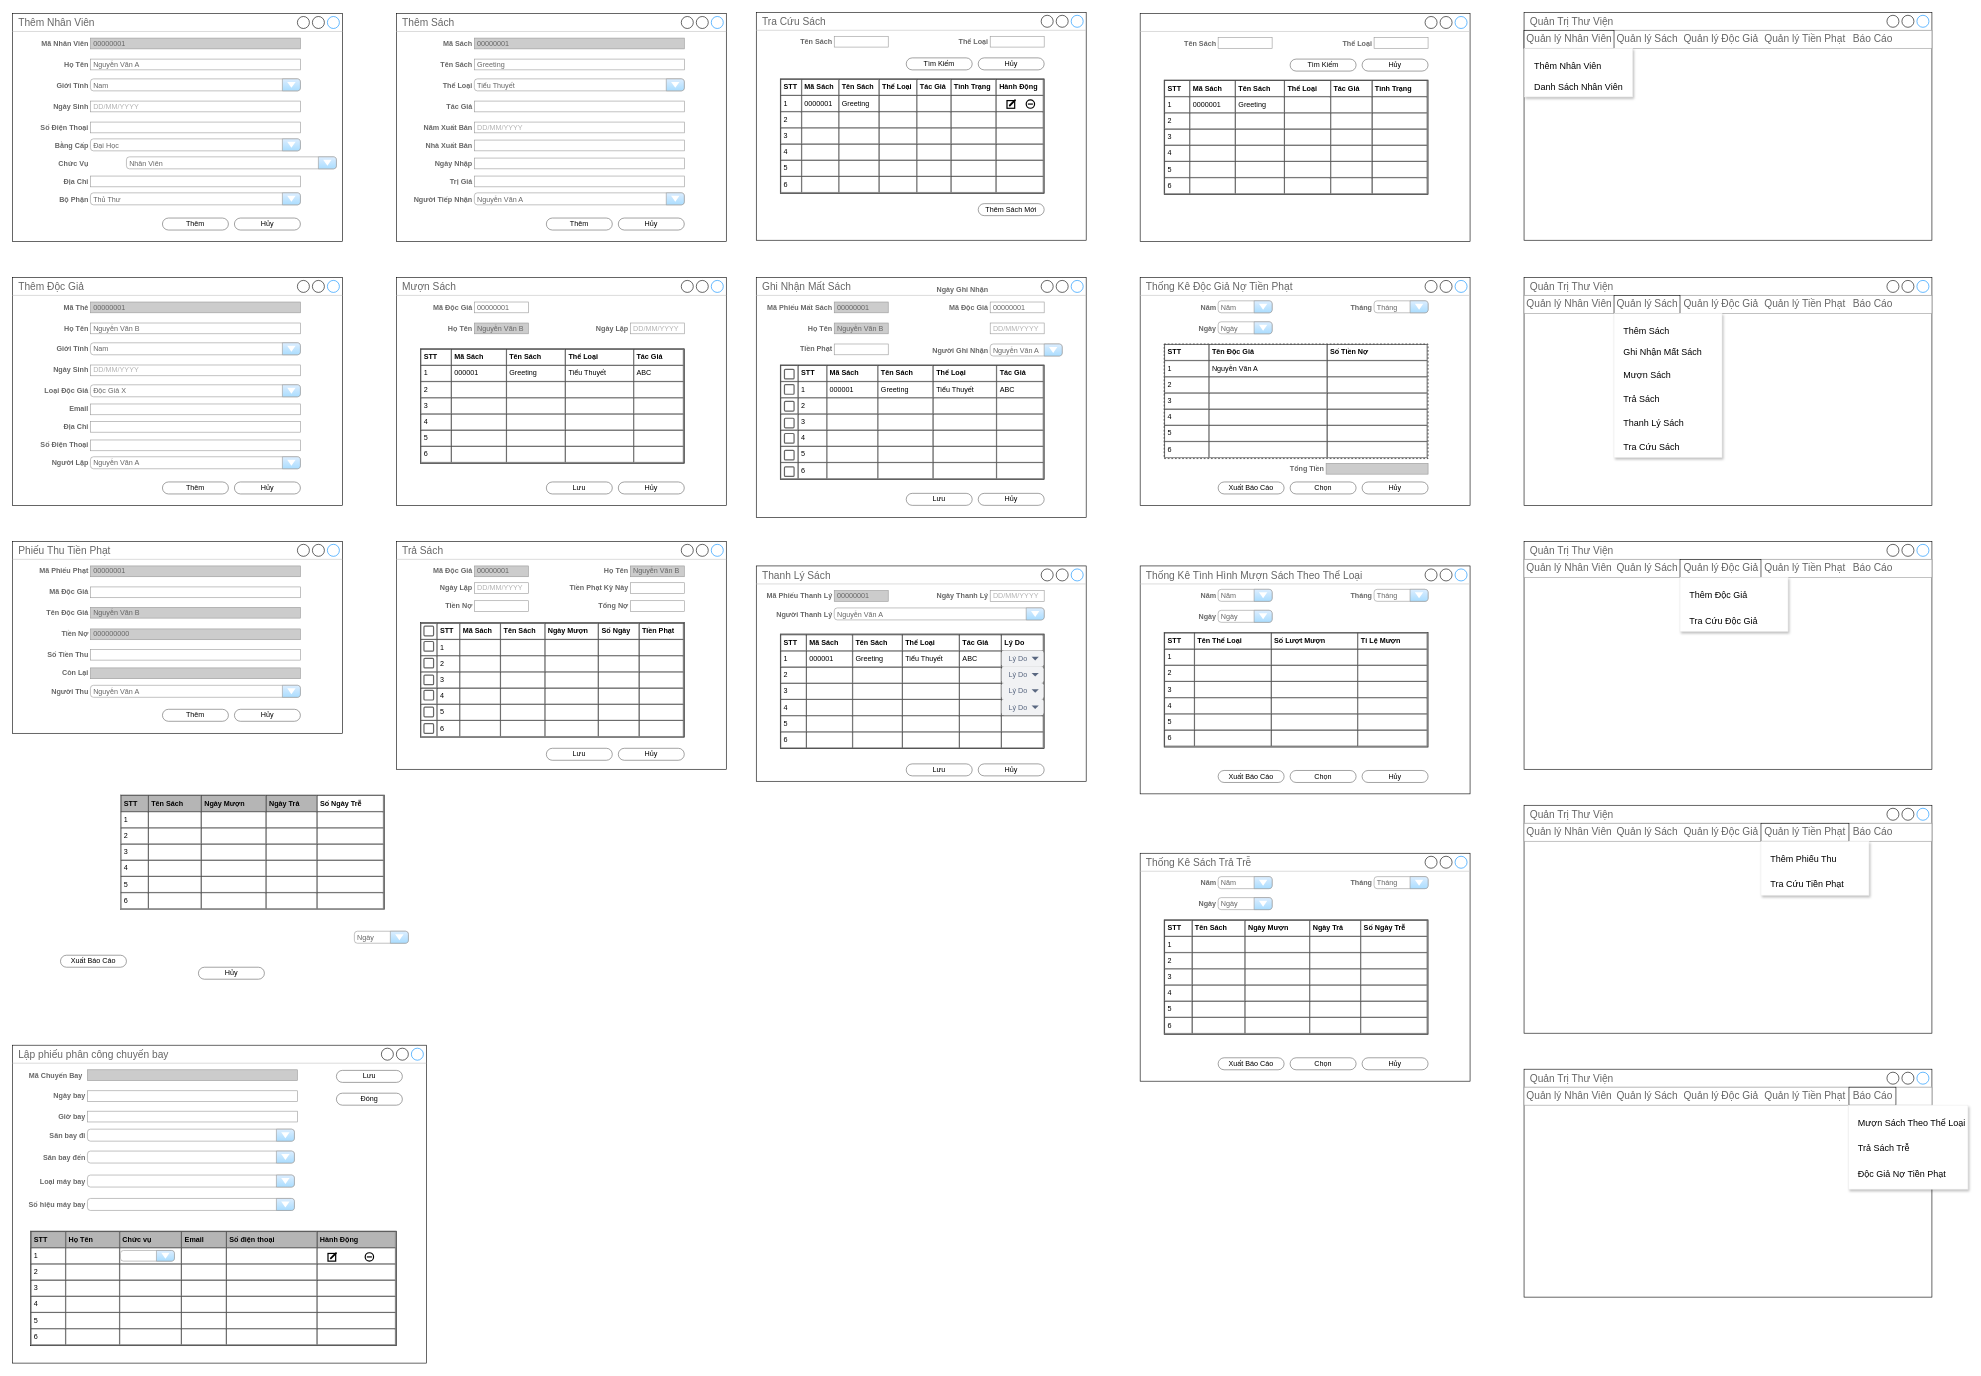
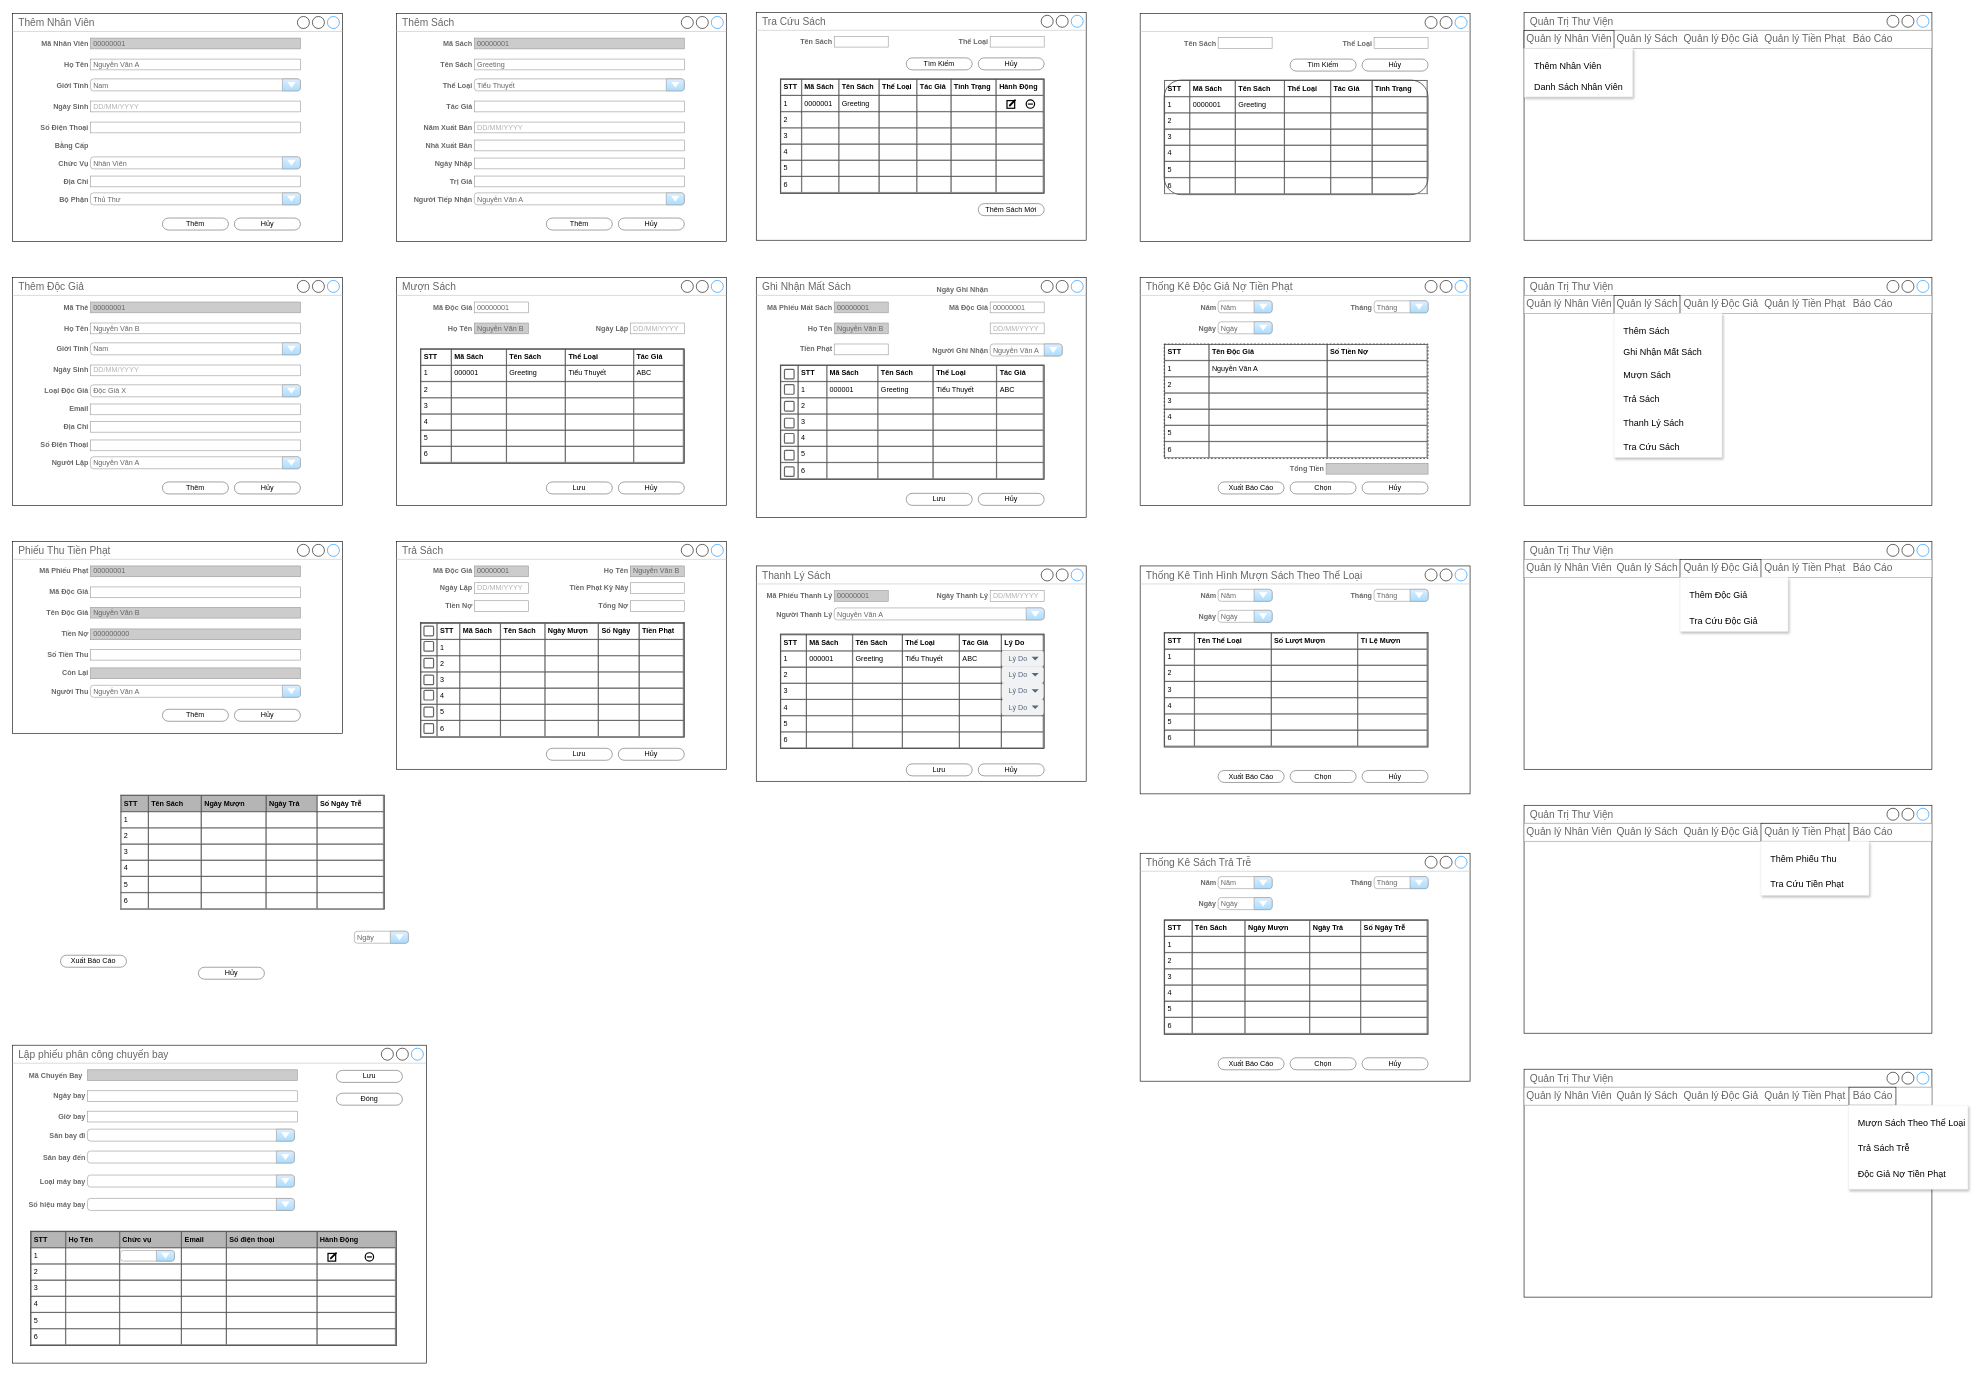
node "STTMã SáchTên Sách Thể Loại Tác Giả Tình Trạng 1 0000001 Greeting 2 3 4 5 6": shape rectangle -> rounded rectangle
node "Đại Học": removed
node "Nhân Viên": moved (231, 163) -> (195, 163)
